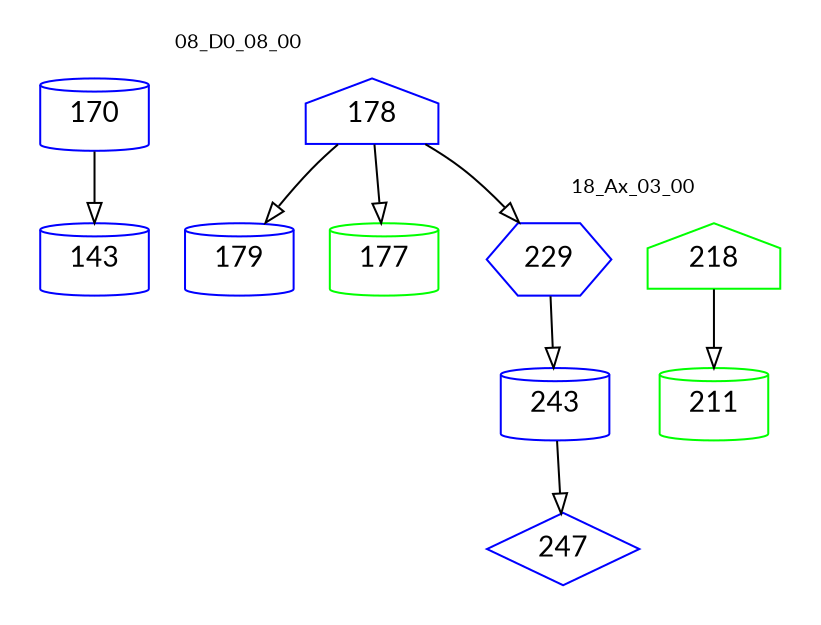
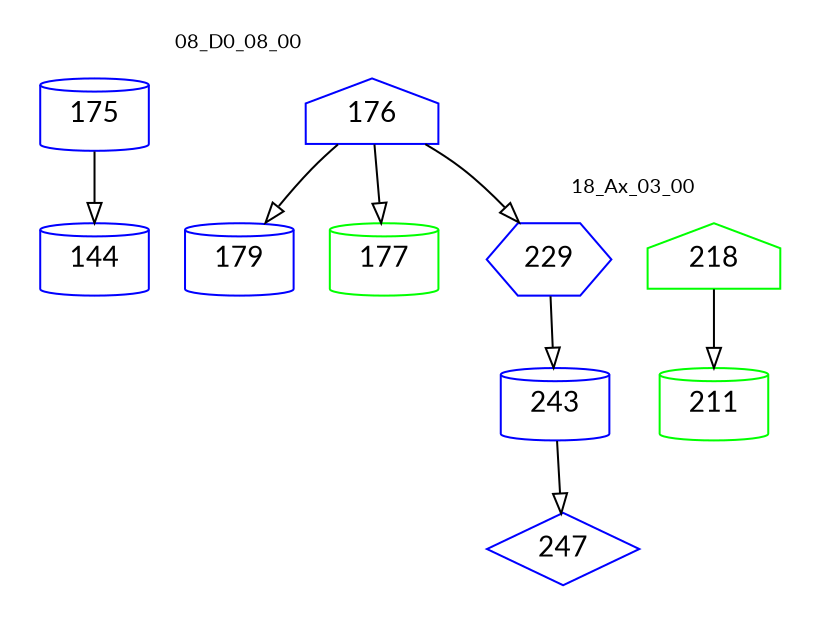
node "170": label "170" -> "175"
node "178": label "178" -> "176"
node "143": label "143" -> "144"
